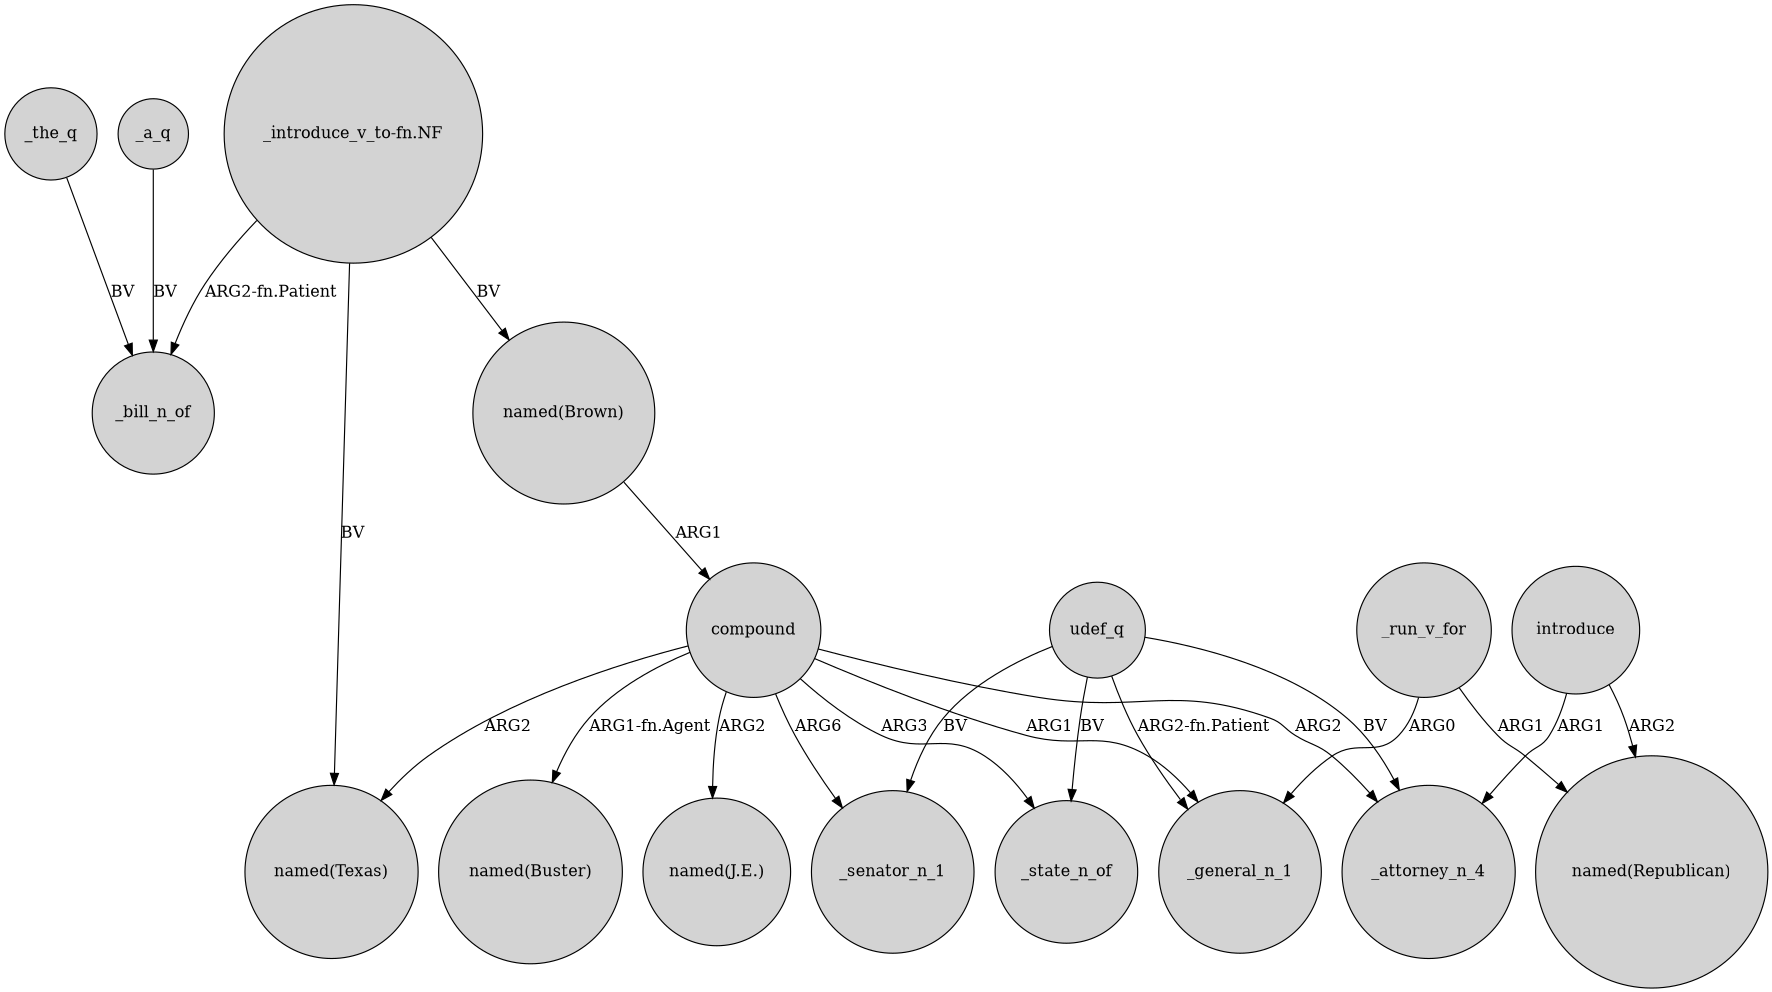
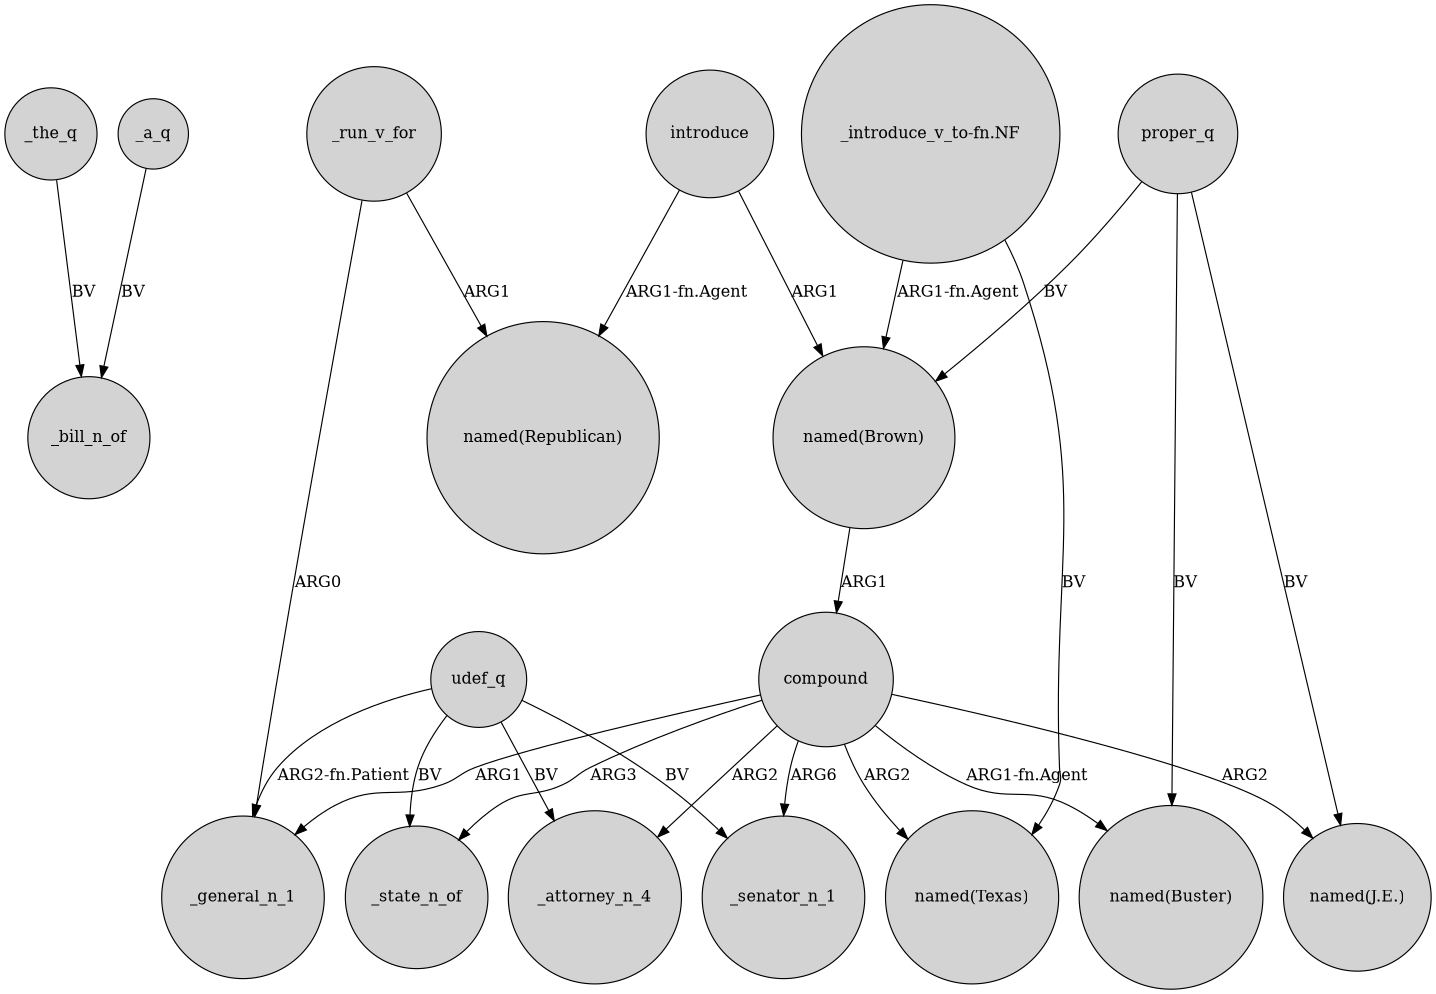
node "proper_q": added
edge "_introduce_v_to-fn.NF" -> "_bill_n_of": removed, label "ARG2-fn.Patient"
edge "_introduce_v_to-fn.NF" -> "named(Brown)": label "BV" -> "ARG1-fn.Agent"
edge "introduce" -> "named(Republican)": label "ARG2" -> "ARG1-fn.Agent"
edge "introduce" -> "_attorney_n_4": now "introduce" -> "named(Brown)"
